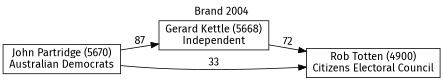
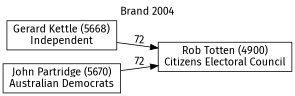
edge "John Partridge (5670) Australian Democrats" -> "Gerard Kettle (5668) Independent": removed, label "87"
edge "John Partridge (5670) Australian Democrats" -> "Rob Totten (4900) Citizens Electoral Council": label "33" -> "72"
